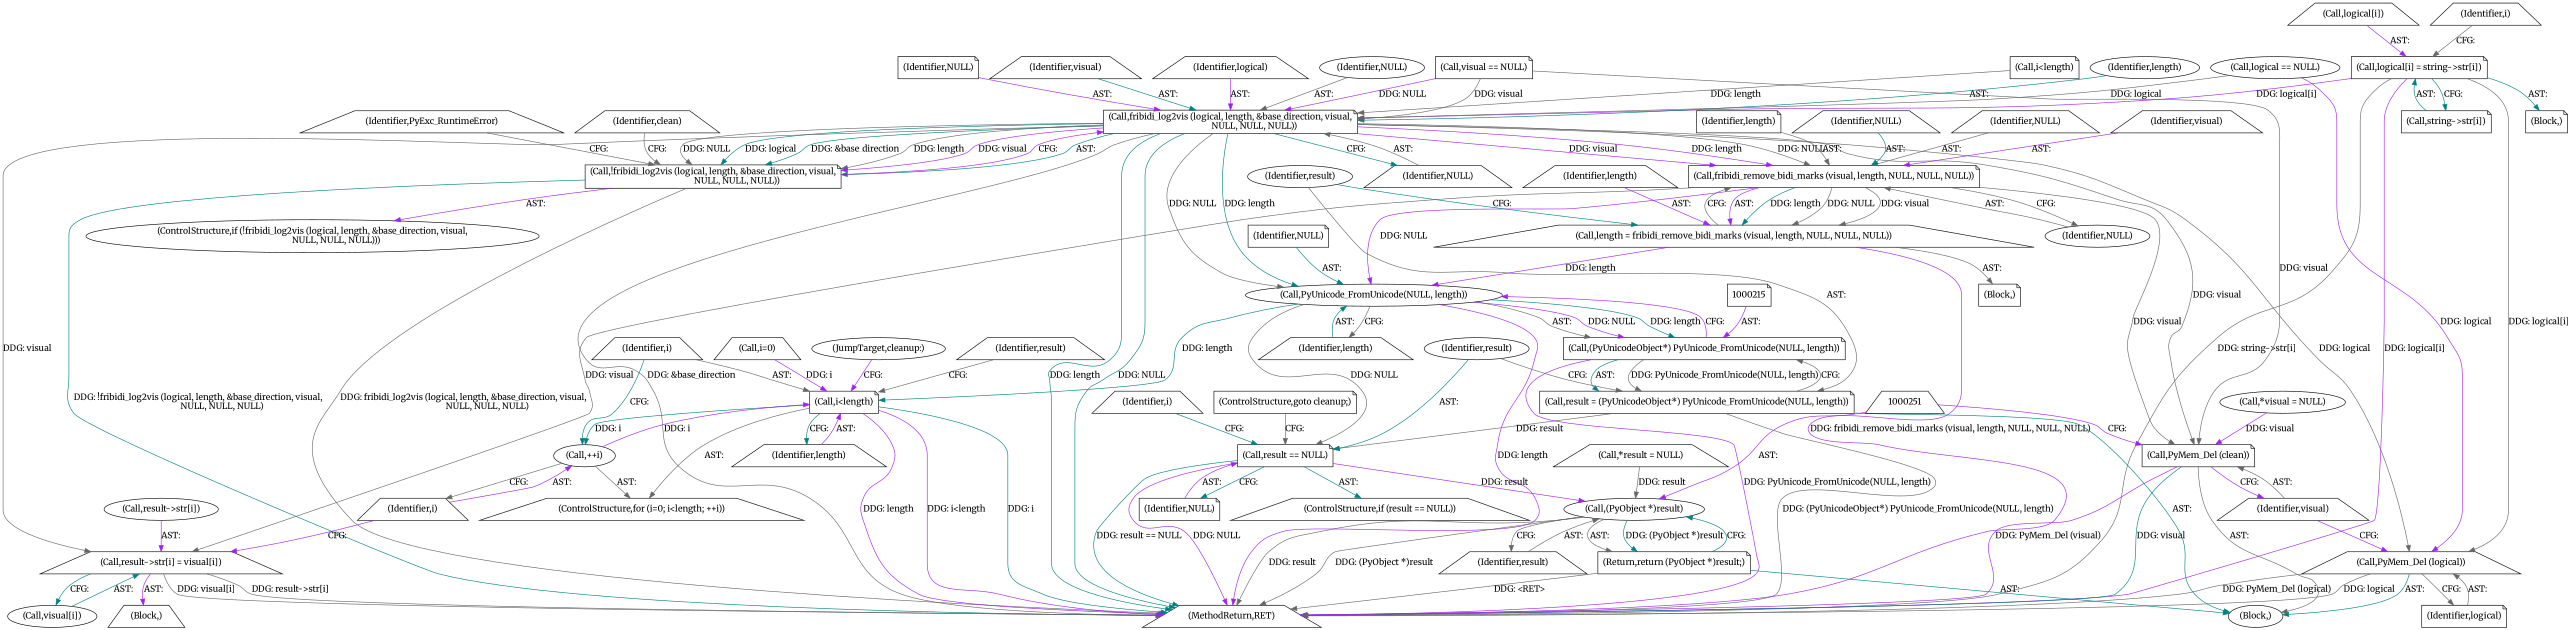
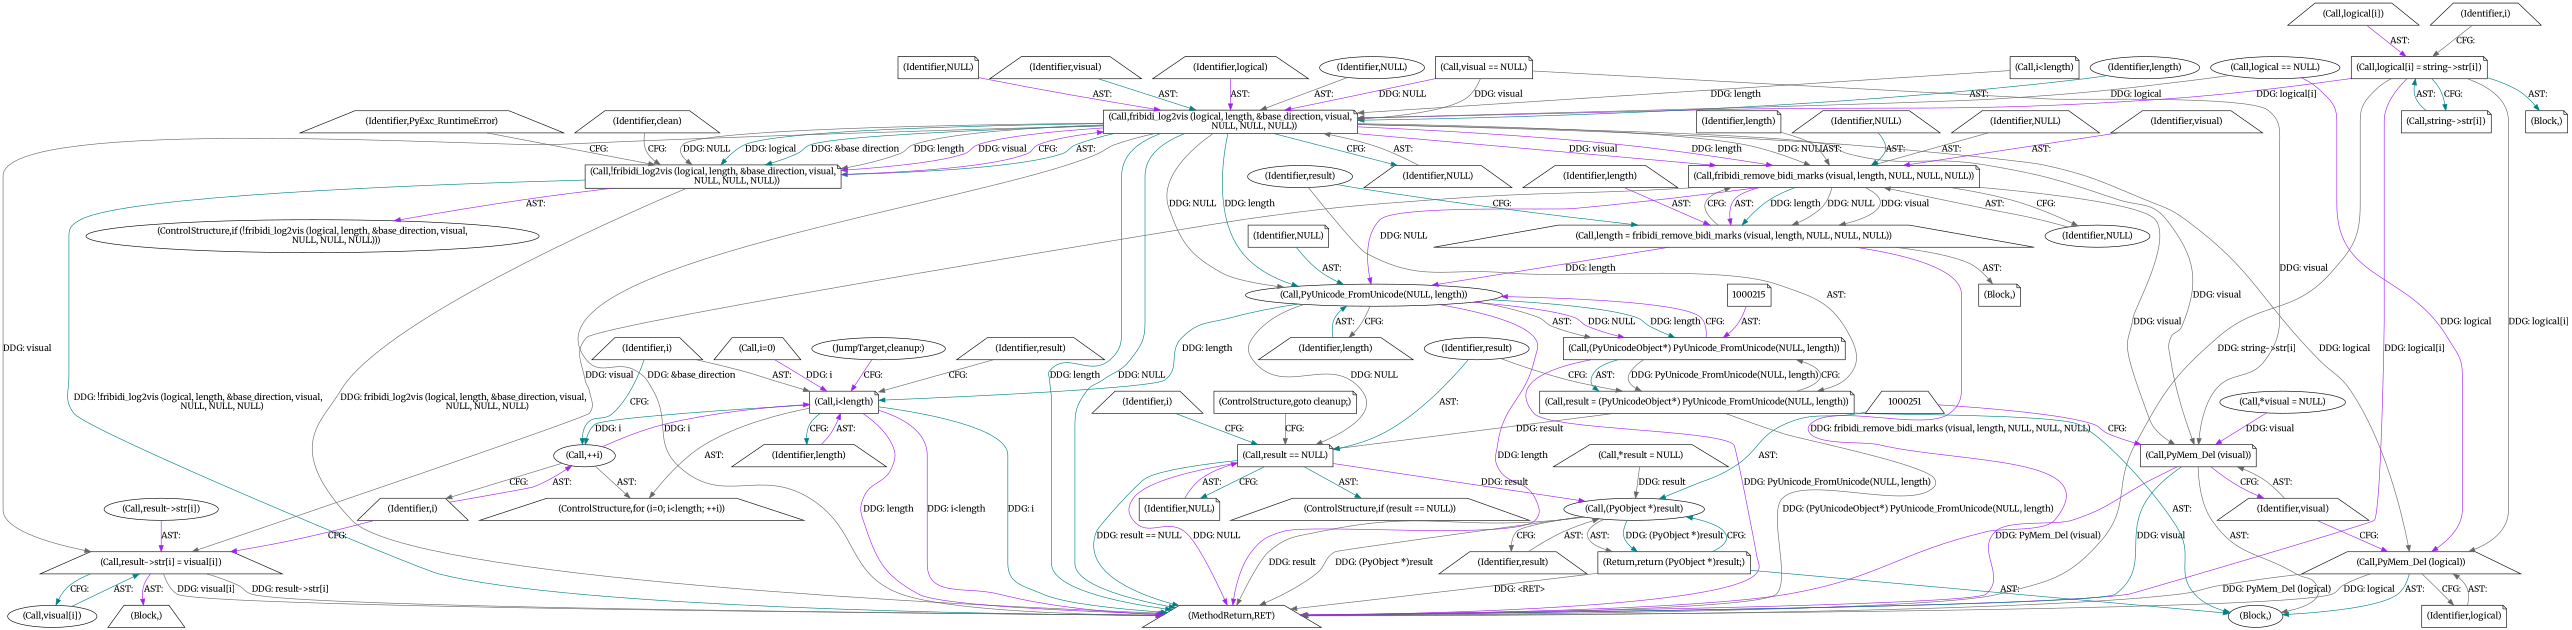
edge "1000251" -> "(Call,(PyObject *)result)": color purple -> teal
node "(Call,PyMem_Del (clean))": label "(Call,PyMem_Del (clean))" -> "(Call,PyMem_Del (visual))"
